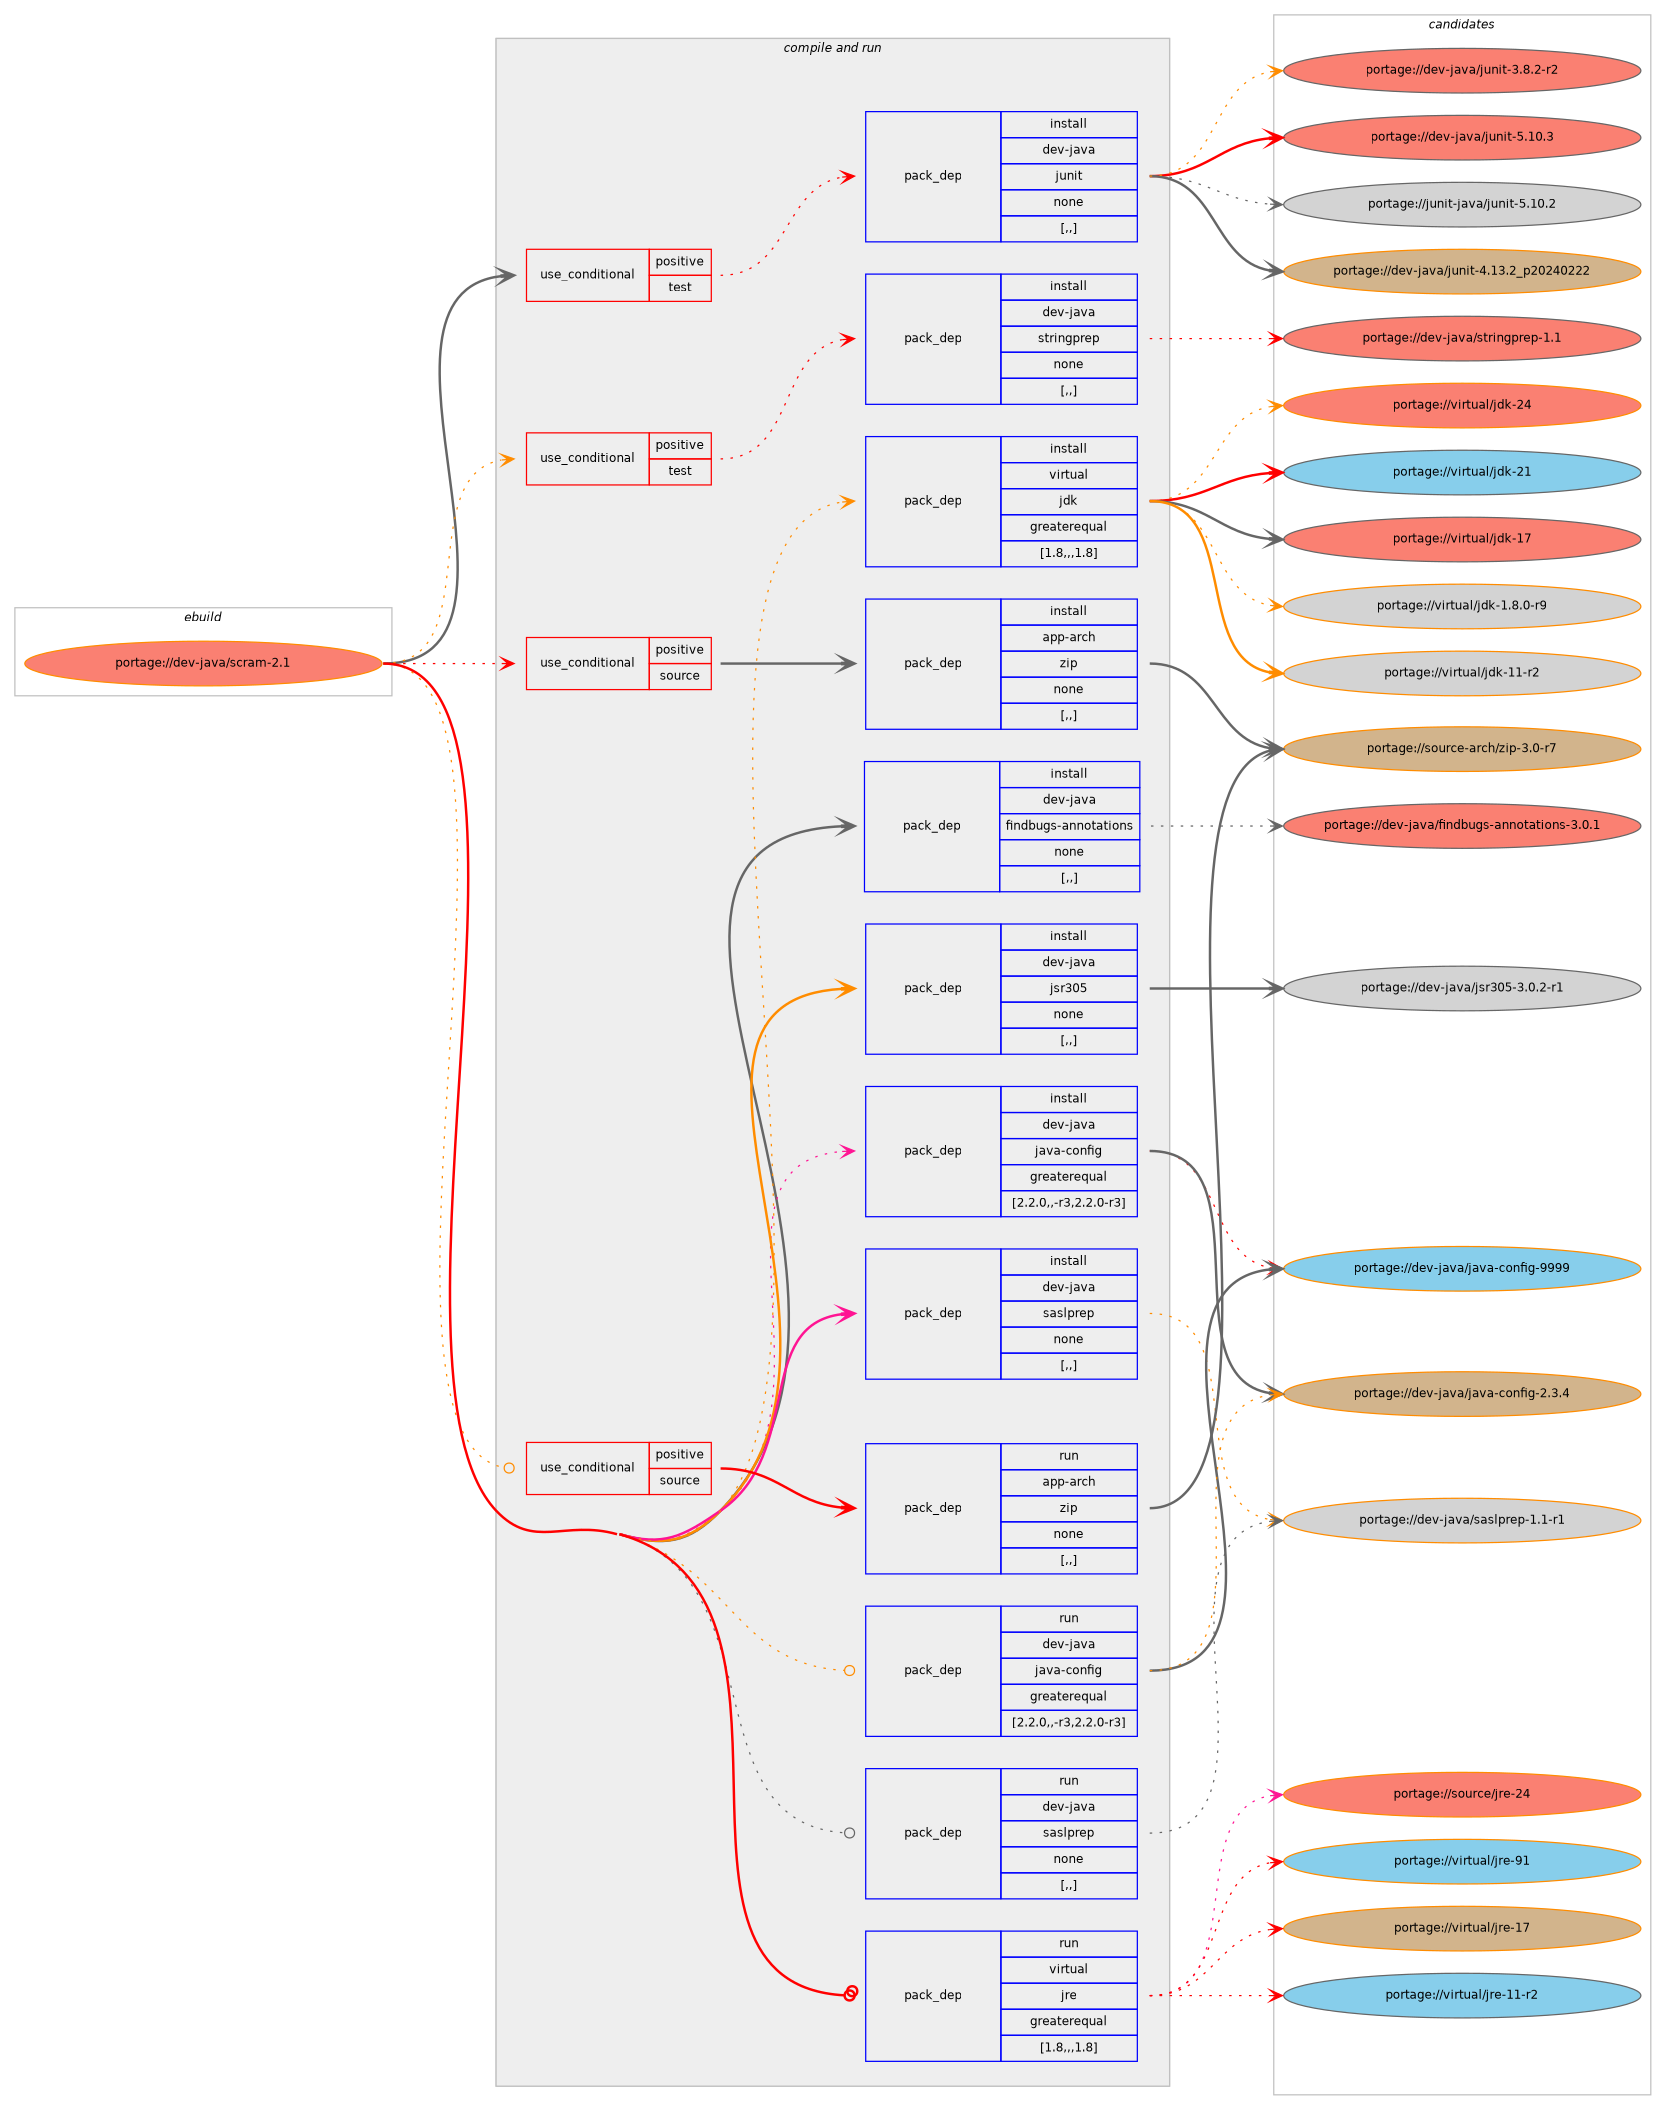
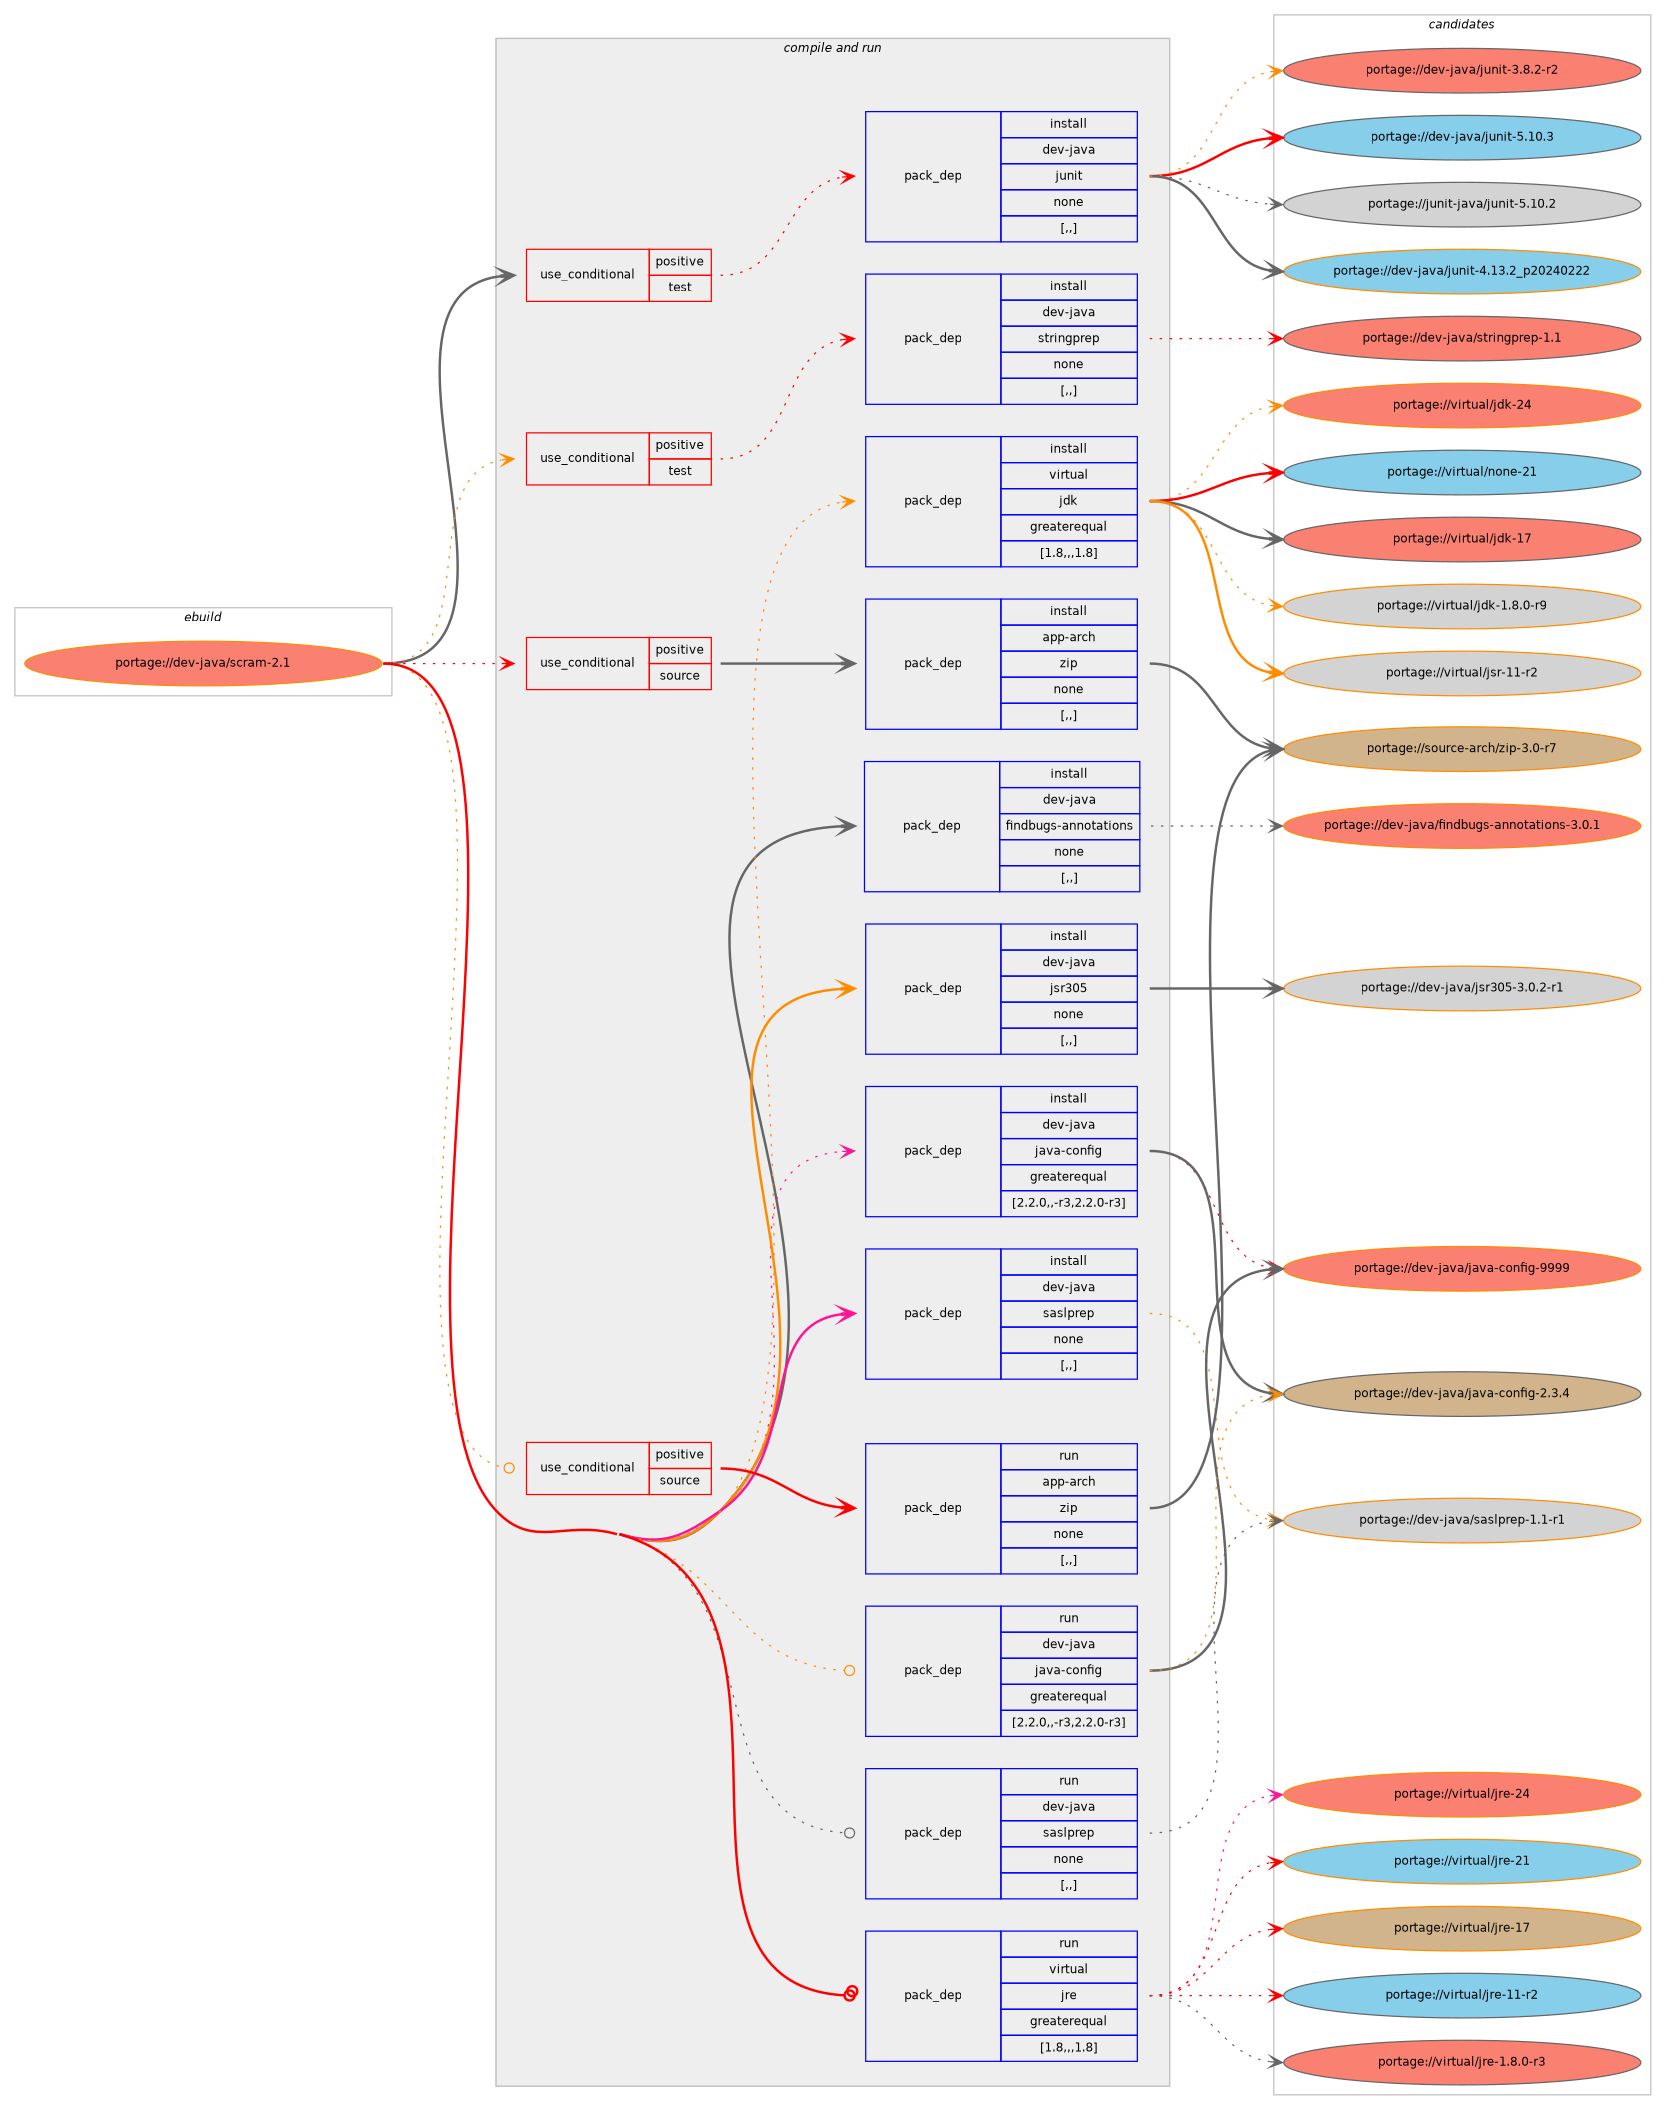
node "portage://dev-java/junit-5.10.3": fillcolor salmon -> skyblue
node "portage://dev-java/junit-4.13.2_p20240222": fillcolor tan -> skyblue
node "portage://virtual/jdk-21": label "portage://virtual/jdk-21" -> "portage://virtual/none-21"
node "portage://virtual/jdk-11-r2": label "portage://virtual/jdk-11-r2" -> "portage://virtual/jsr-11-r2"
node "portage://dev-java/findbugs-annotations-3.0.1": color gray40 -> darkorange
node "portage://dev-java/jsr305-3.0.2-r1": color gray40 -> darkorange
node "portage://dev-java/java-config-9999": fillcolor skyblue -> salmon
node "portage://dev-java/java-config-2.3.4": color darkorange -> gray40
node "portage://source/jre-24": label "portage://source/jre-24" -> "portage://virtual/jre-24"
node "portage://virtual/jre-91": label "portage://virtual/jre-91" -> "portage://virtual/jre-21"
node "portage://virtual/jre-1.8.0-r3": added
